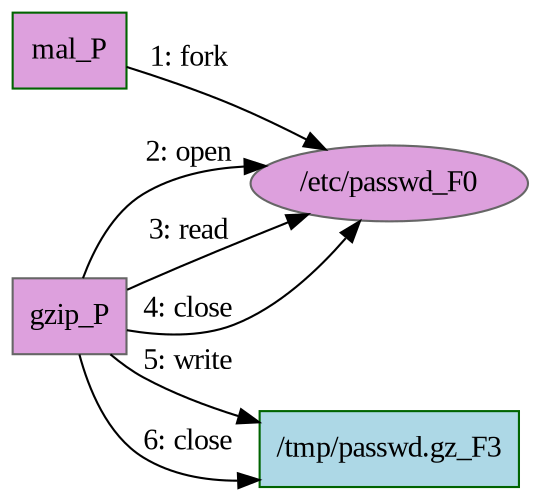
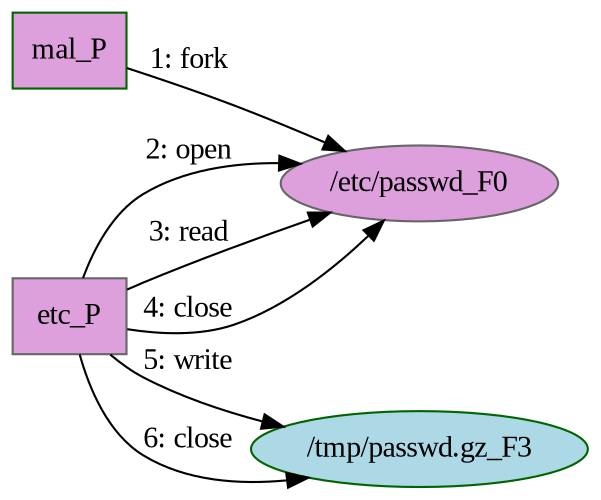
node "gzip_P": label "gzip_P" -> "etc_P"
node "/tmp/passwd.gz_F3": shape box -> ellipse
